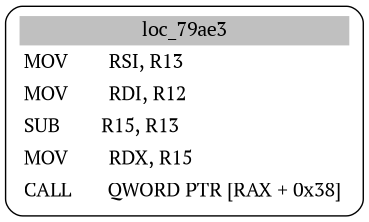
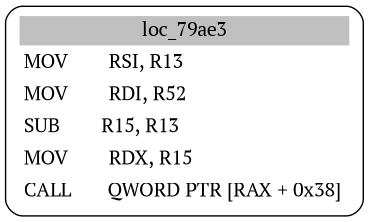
node "loc_79ae3": text "MOV        RDI, R12" -> "MOV        RDI, R52"
